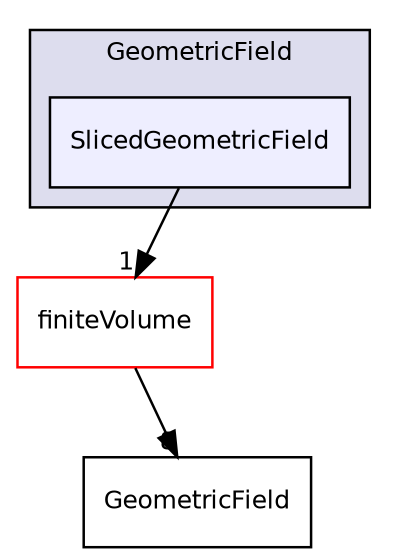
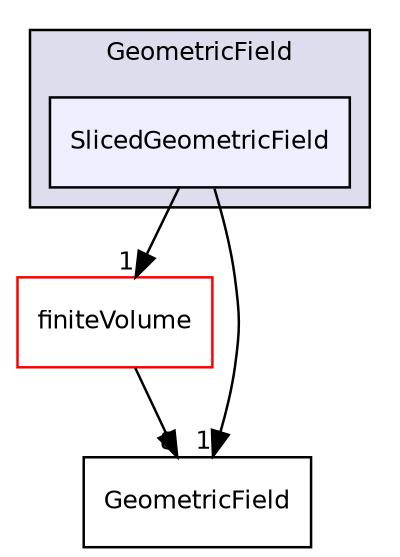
edge "SlicedGeometricField" -> "GeometricField": added
